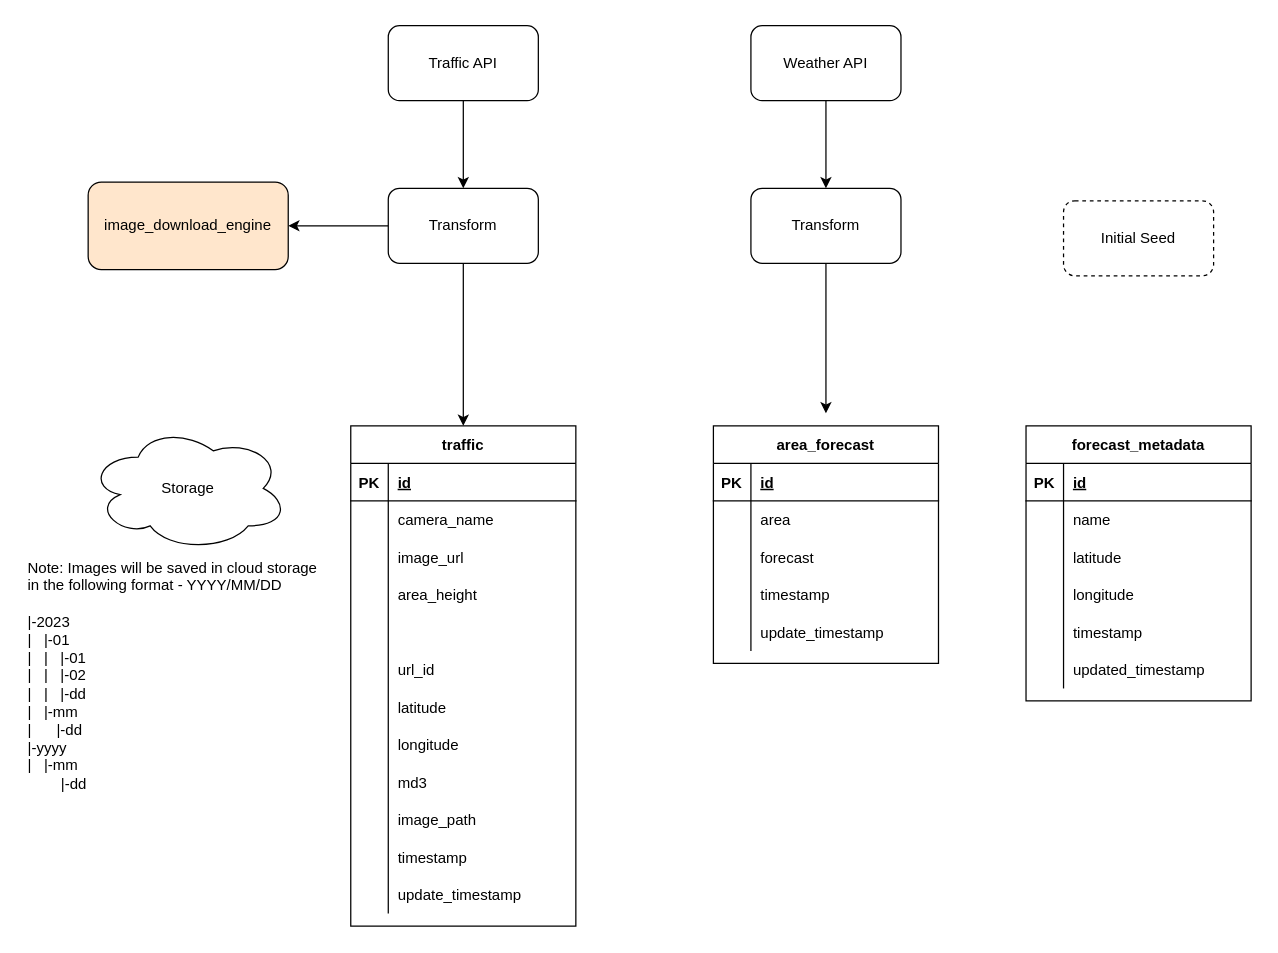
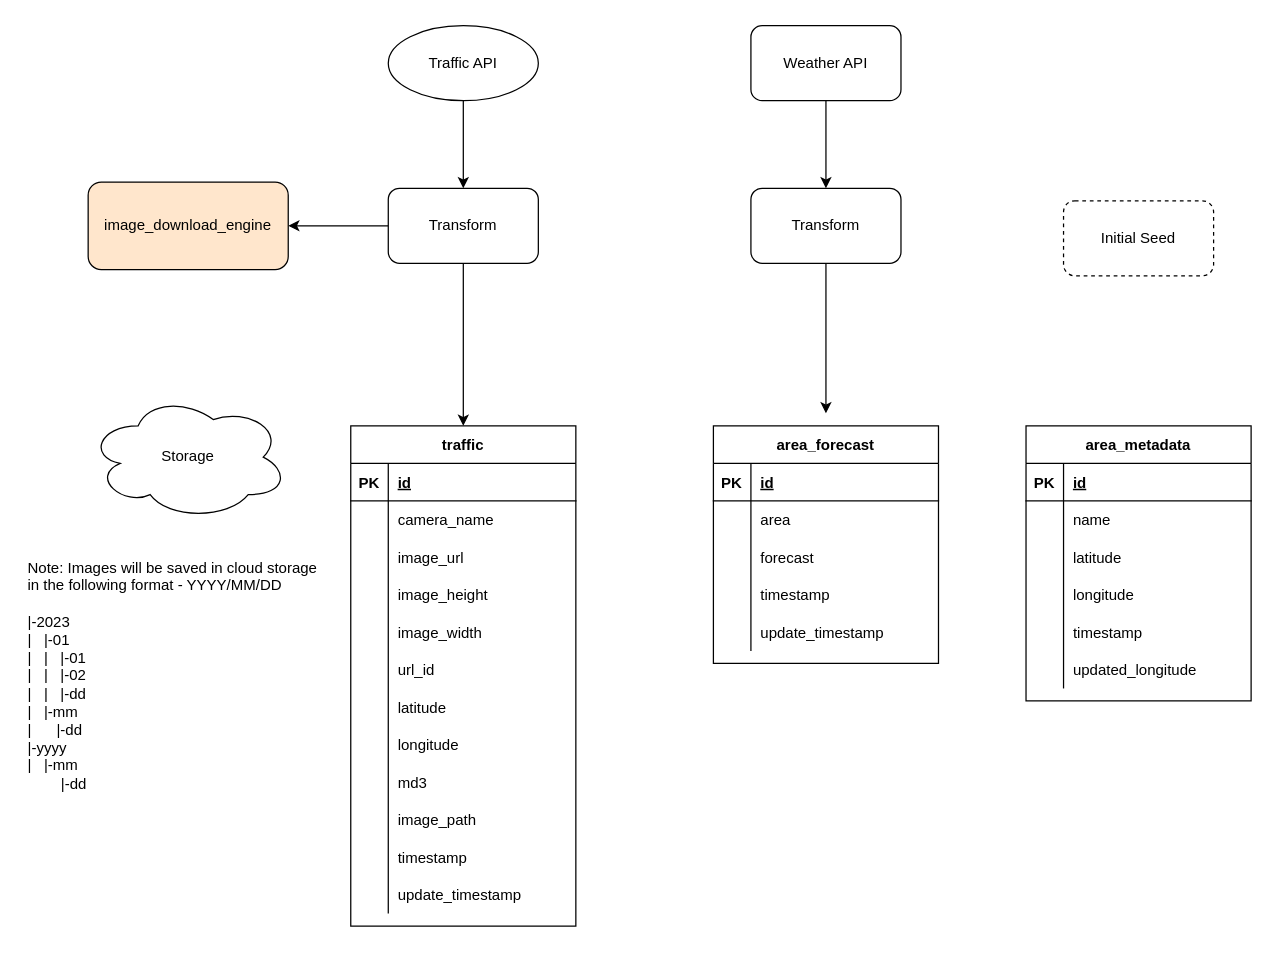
node "Traffic API": shape rounded rectangle -> ellipse
node "forecast_metadata": label "forecast_metadata" -> "area_metadata"
node "Storage": moved (188, 488) -> (188, 457)
node "area_height": label "area_height" -> "image_height"
node "image_width": added
node "updated_timestamp": label "updated_timestamp" -> "updated_longitude"
